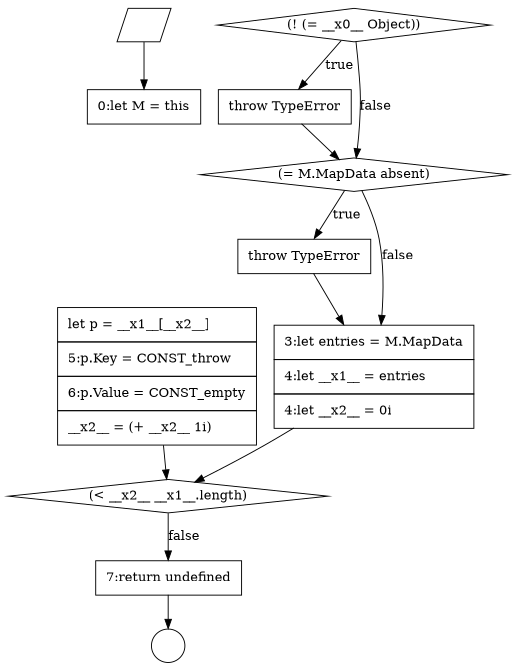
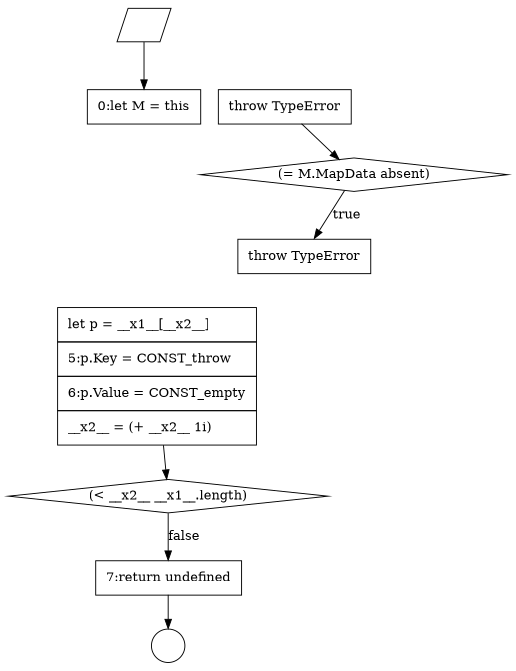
node "(! (= __x0__ Object))": removed
node "3:let entries = M.MapData": removed
